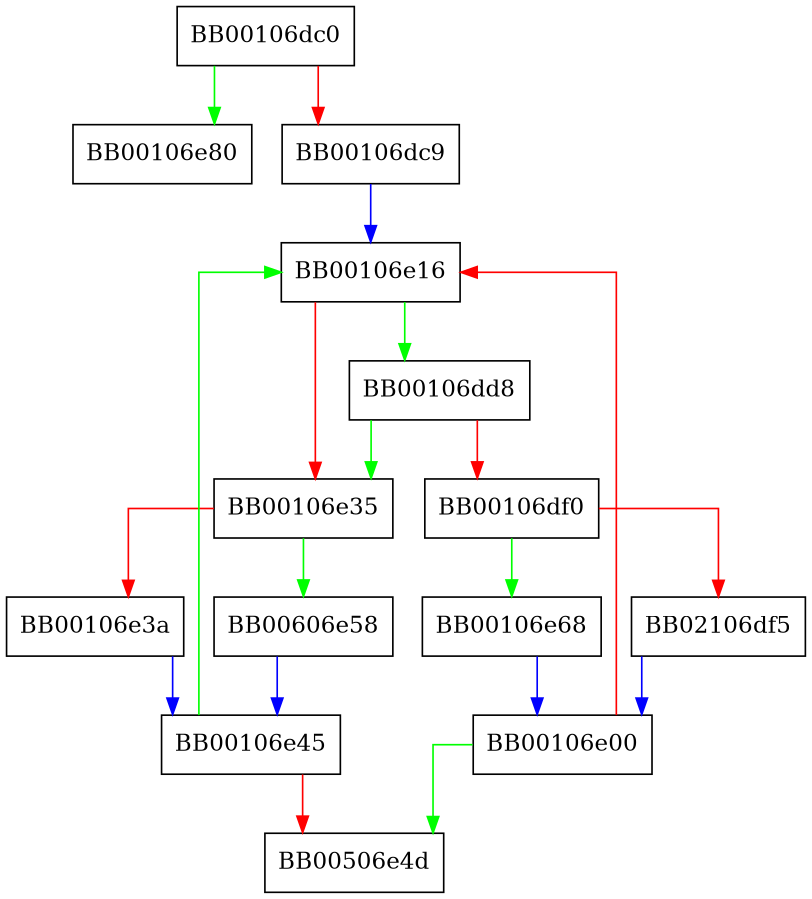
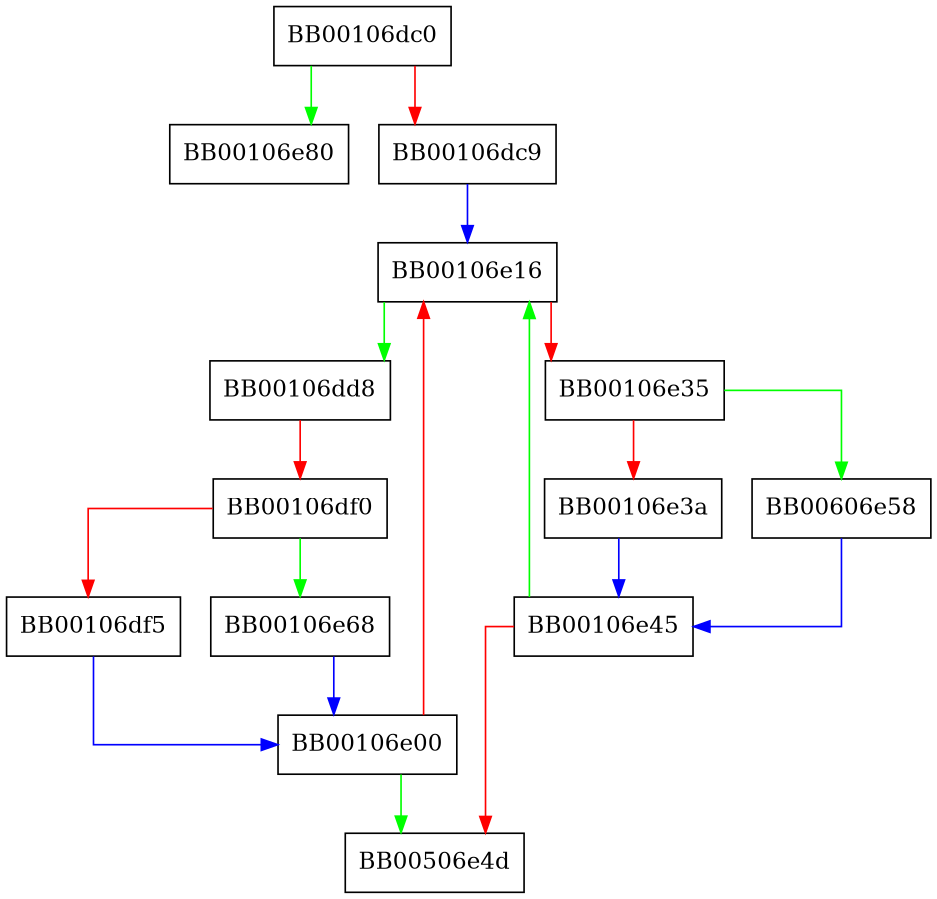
edge "BB00106dd8" -> "BB00106e35": removed
node "BB02106df5": label "BB02106df5" -> "BB00106df5"
